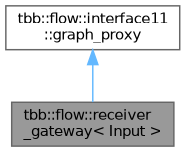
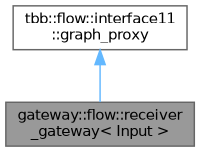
node "tbb::flow::receiver _gateway< Input >": label "tbb::flow::receiver _gateway< Input >" -> "gateway::flow::receiver _gateway< Input >"
